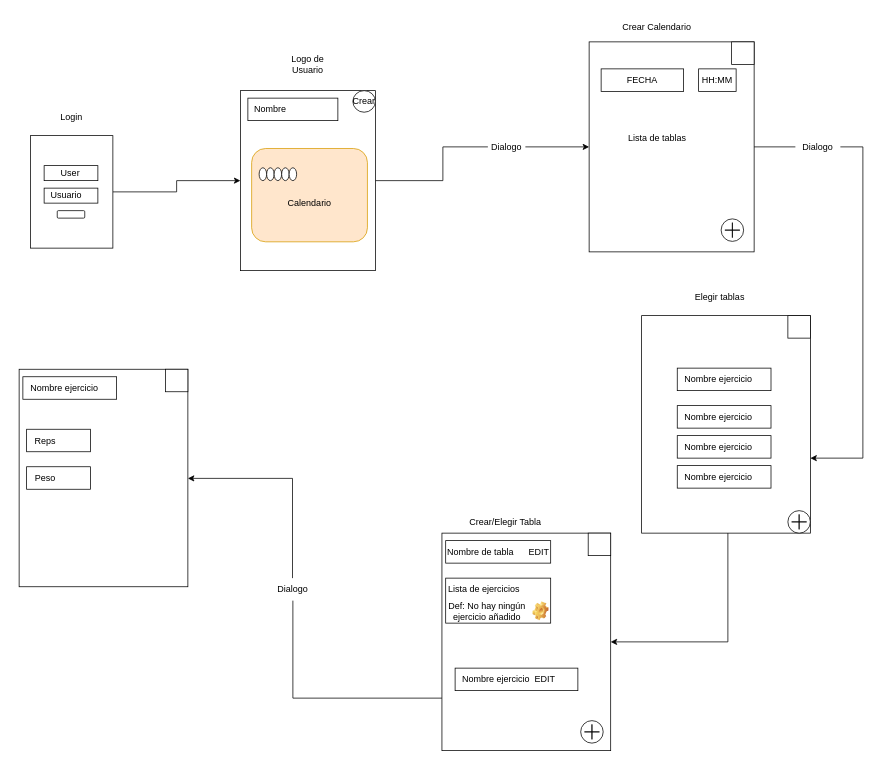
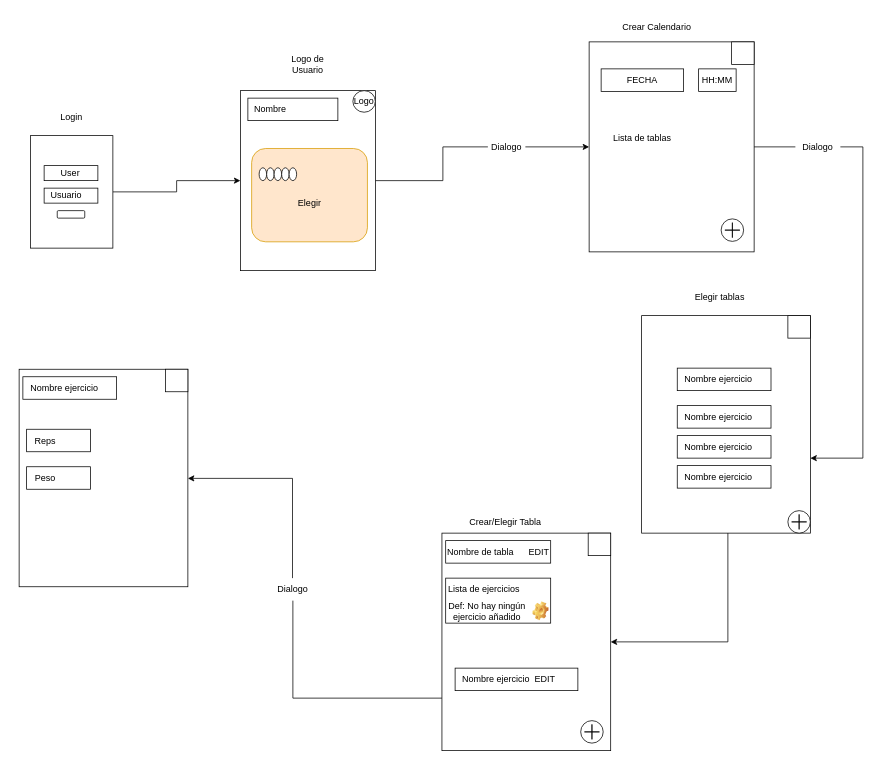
node "Crear": label "Crear" -> "Logo"
node "Lista de tablas": moved (657, 138) -> (642, 138)
node "Calendario": label "Calendario" -> "Elegir"
